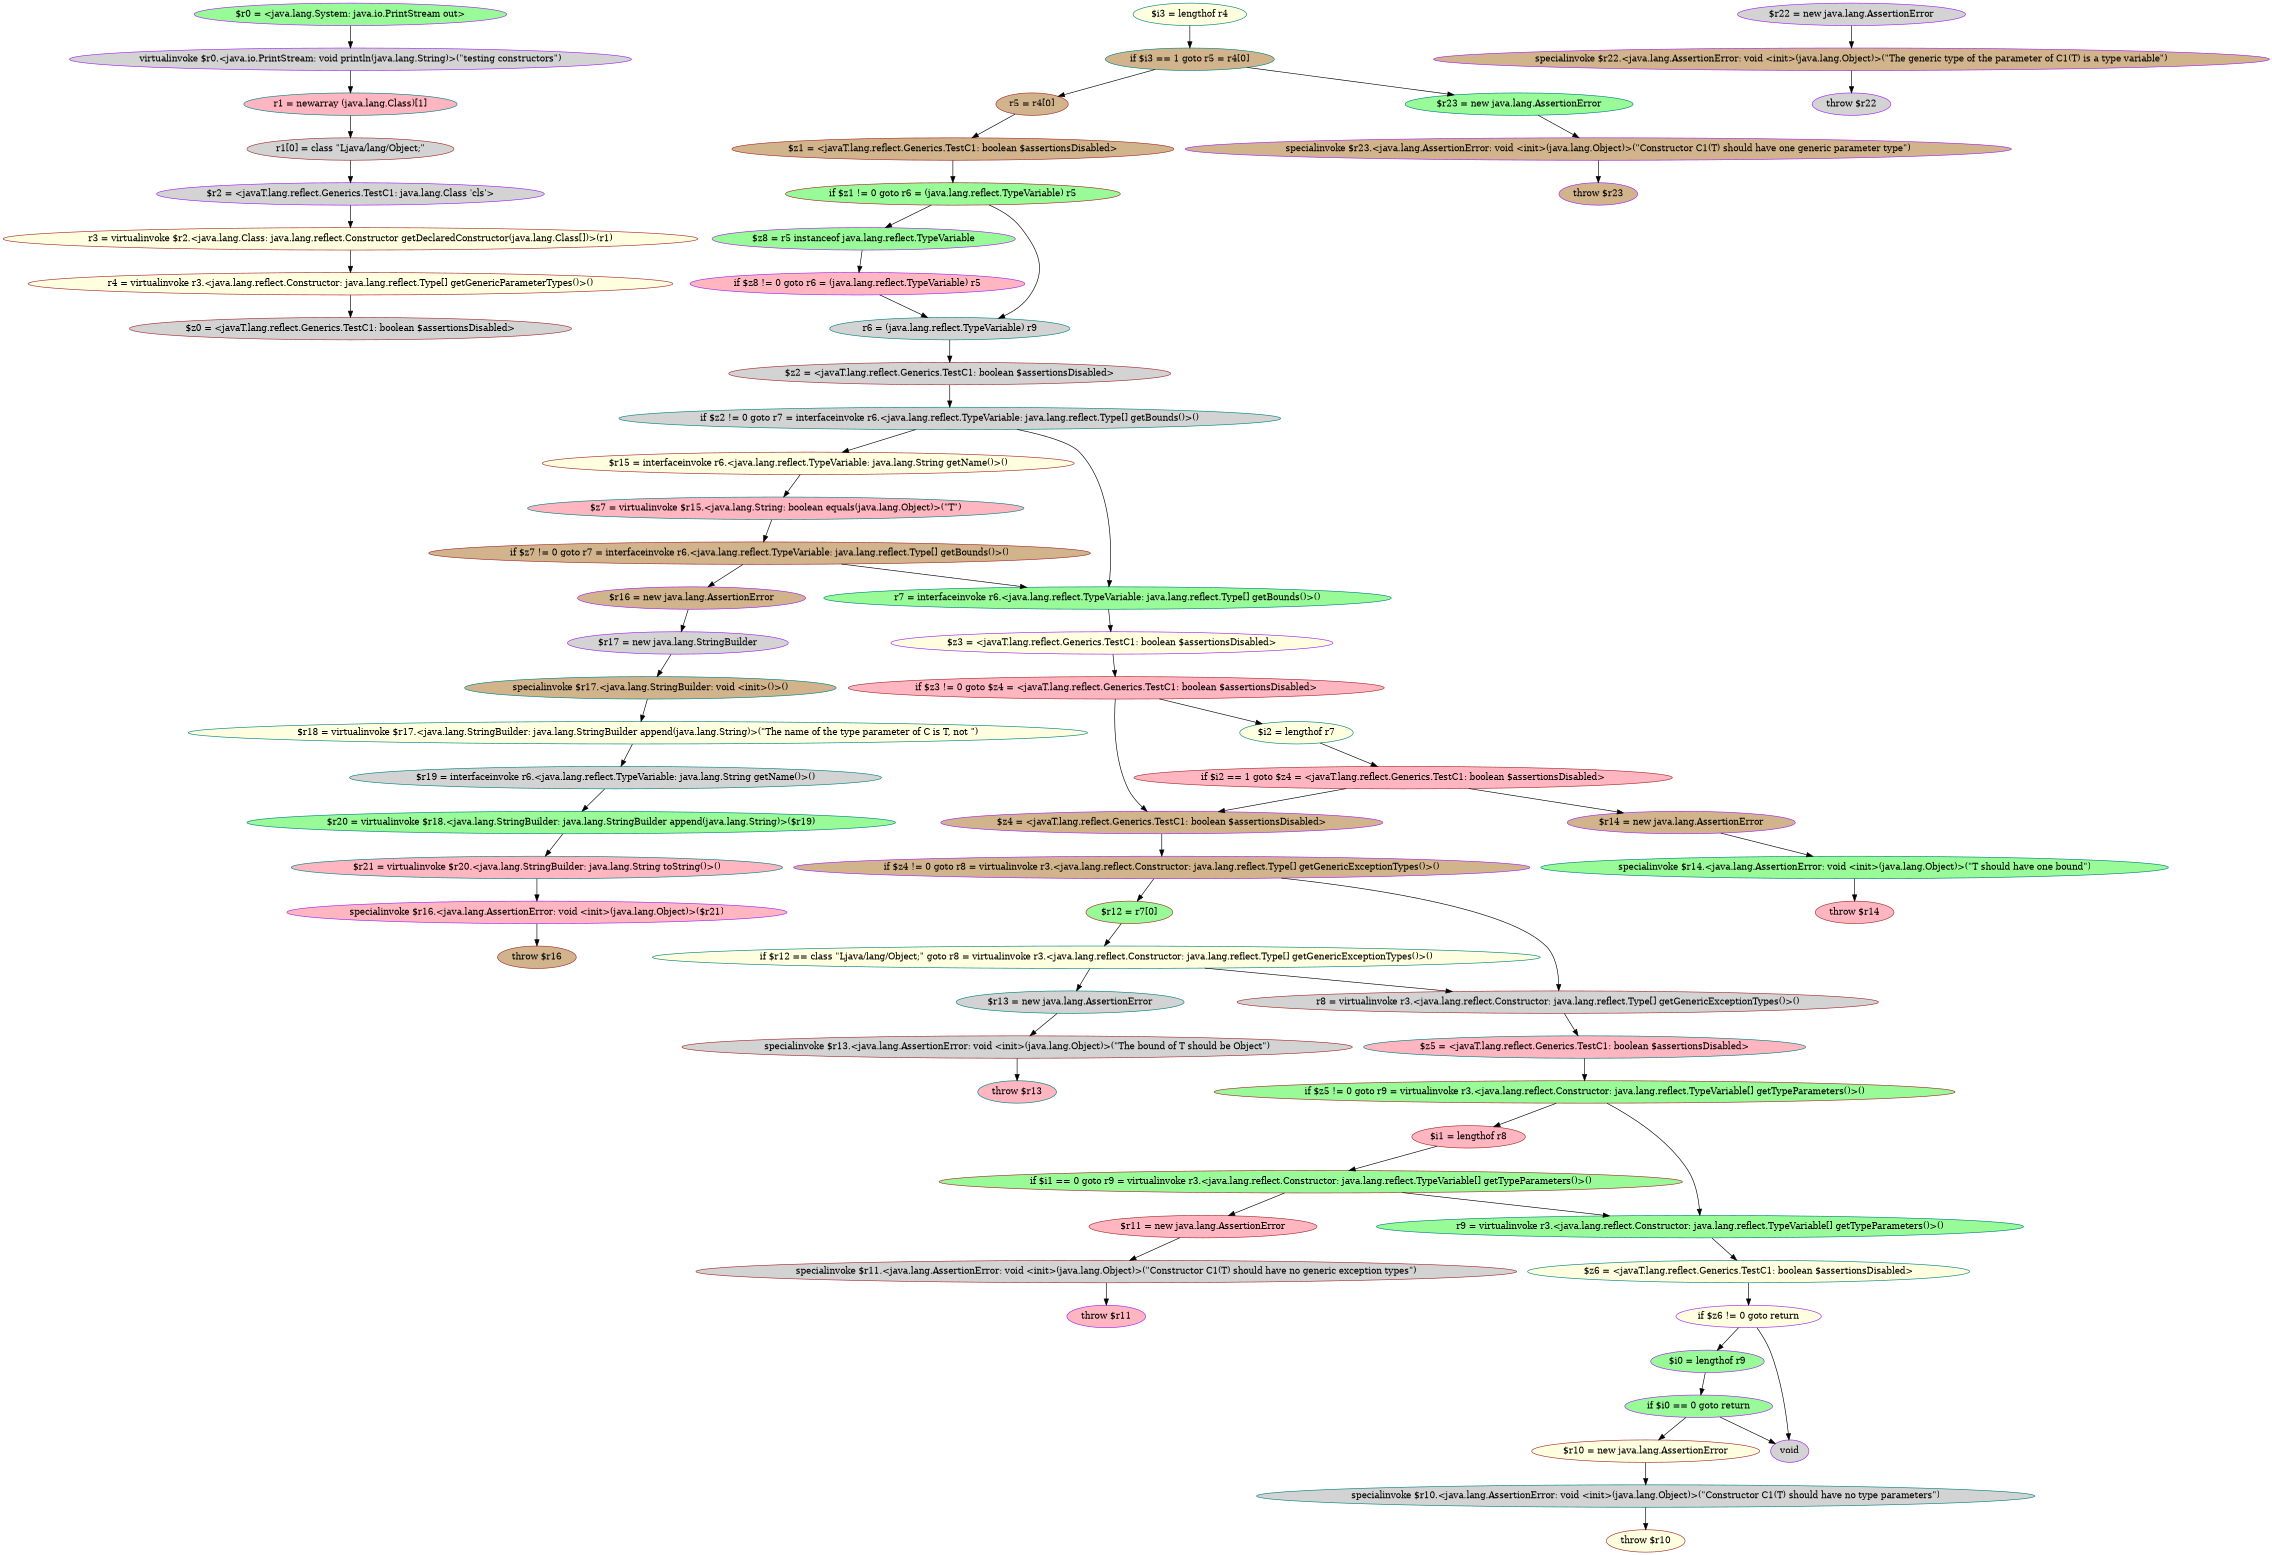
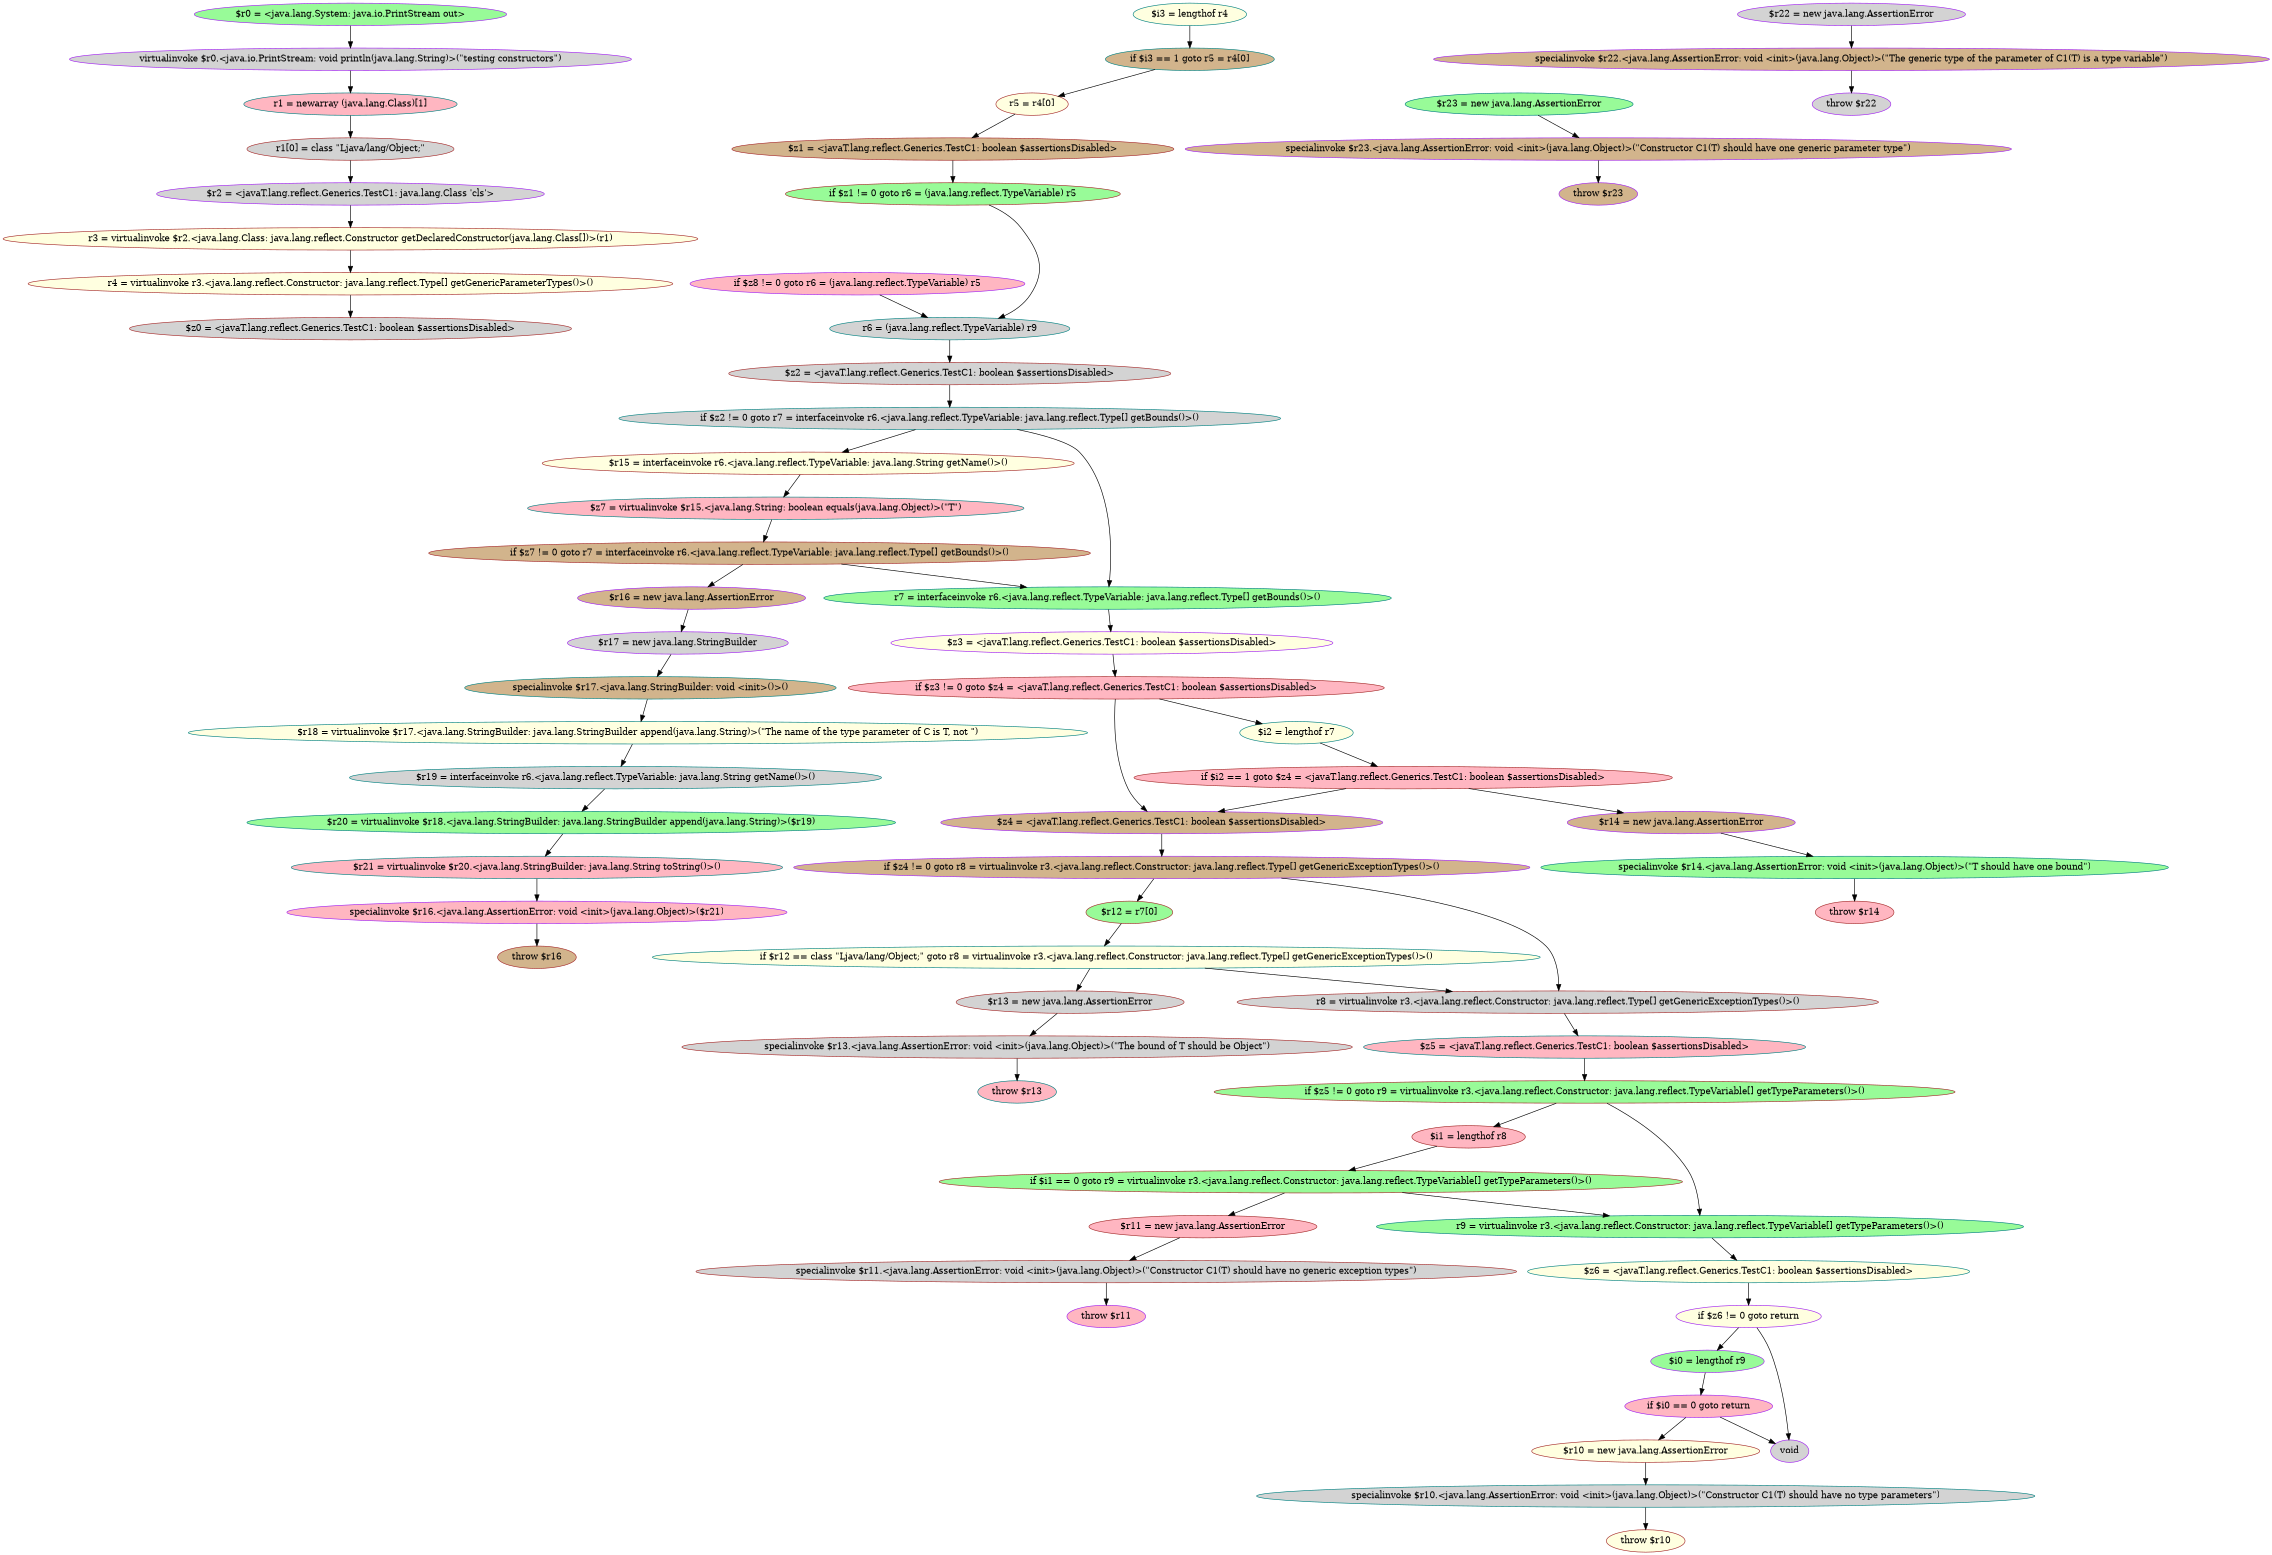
edge "if $i3 == 1 goto r5 = r4[0]" -> "$r23 = new java.lang.AssertionError": removed
node "r5 = r4[0]": fillcolor tan -> lightyellow
node "$z8 = r5 instanceof java.lang.reflect.TypeVariable": removed
node "$r13 = new java.lang.AssertionError": color teal -> brown
node "if $i0 == 0 goto return": fillcolor palegreen -> lightpink
